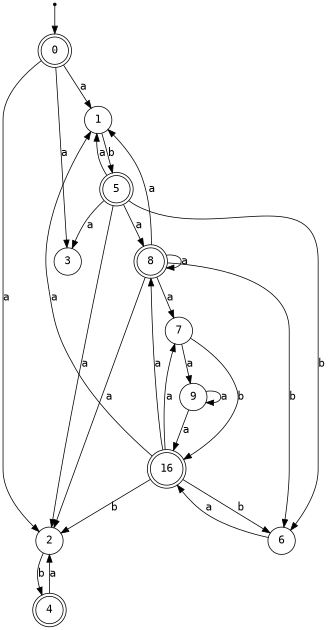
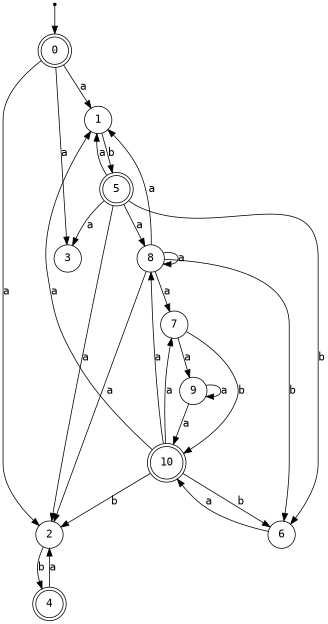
node "8": shape doublecircle -> circle
node "16": label "16" -> "10"
